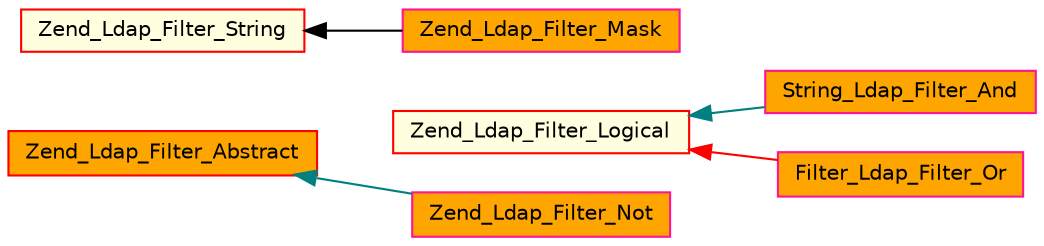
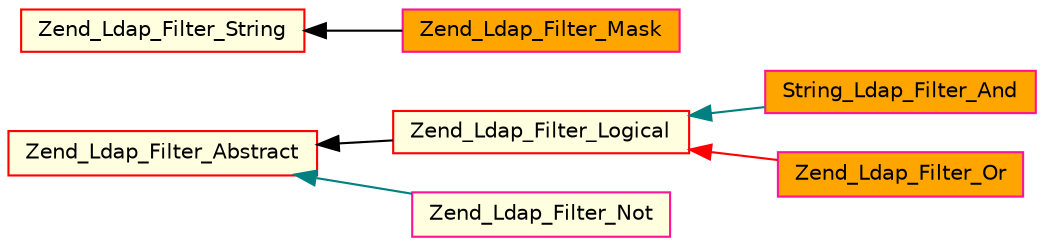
edge "Zend_Ldap_Filter_Logical" -> "Zend_Ldap_Filter_Abstract": added
node "Zend_Ldap_Filter_Abstract": fillcolor orange -> lightyellow
node "Filter_Ldap_Filter_Or": label "Filter_Ldap_Filter_Or" -> "Zend_Ldap_Filter_Or"
node "Zend_Ldap_Filter_Not": fillcolor orange -> lightyellow
